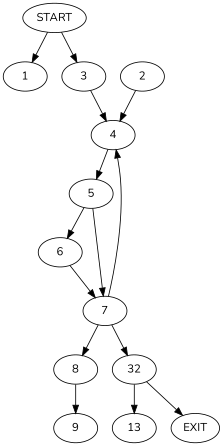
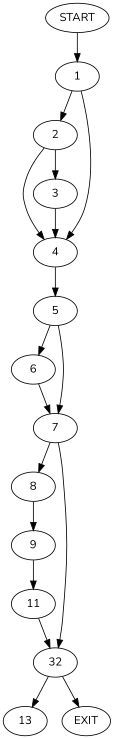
edge "START" -> "3": now "2" -> "3"
edge "1" -> "2": added
edge "7" -> "4": now "1" -> "4"
node "11": added
